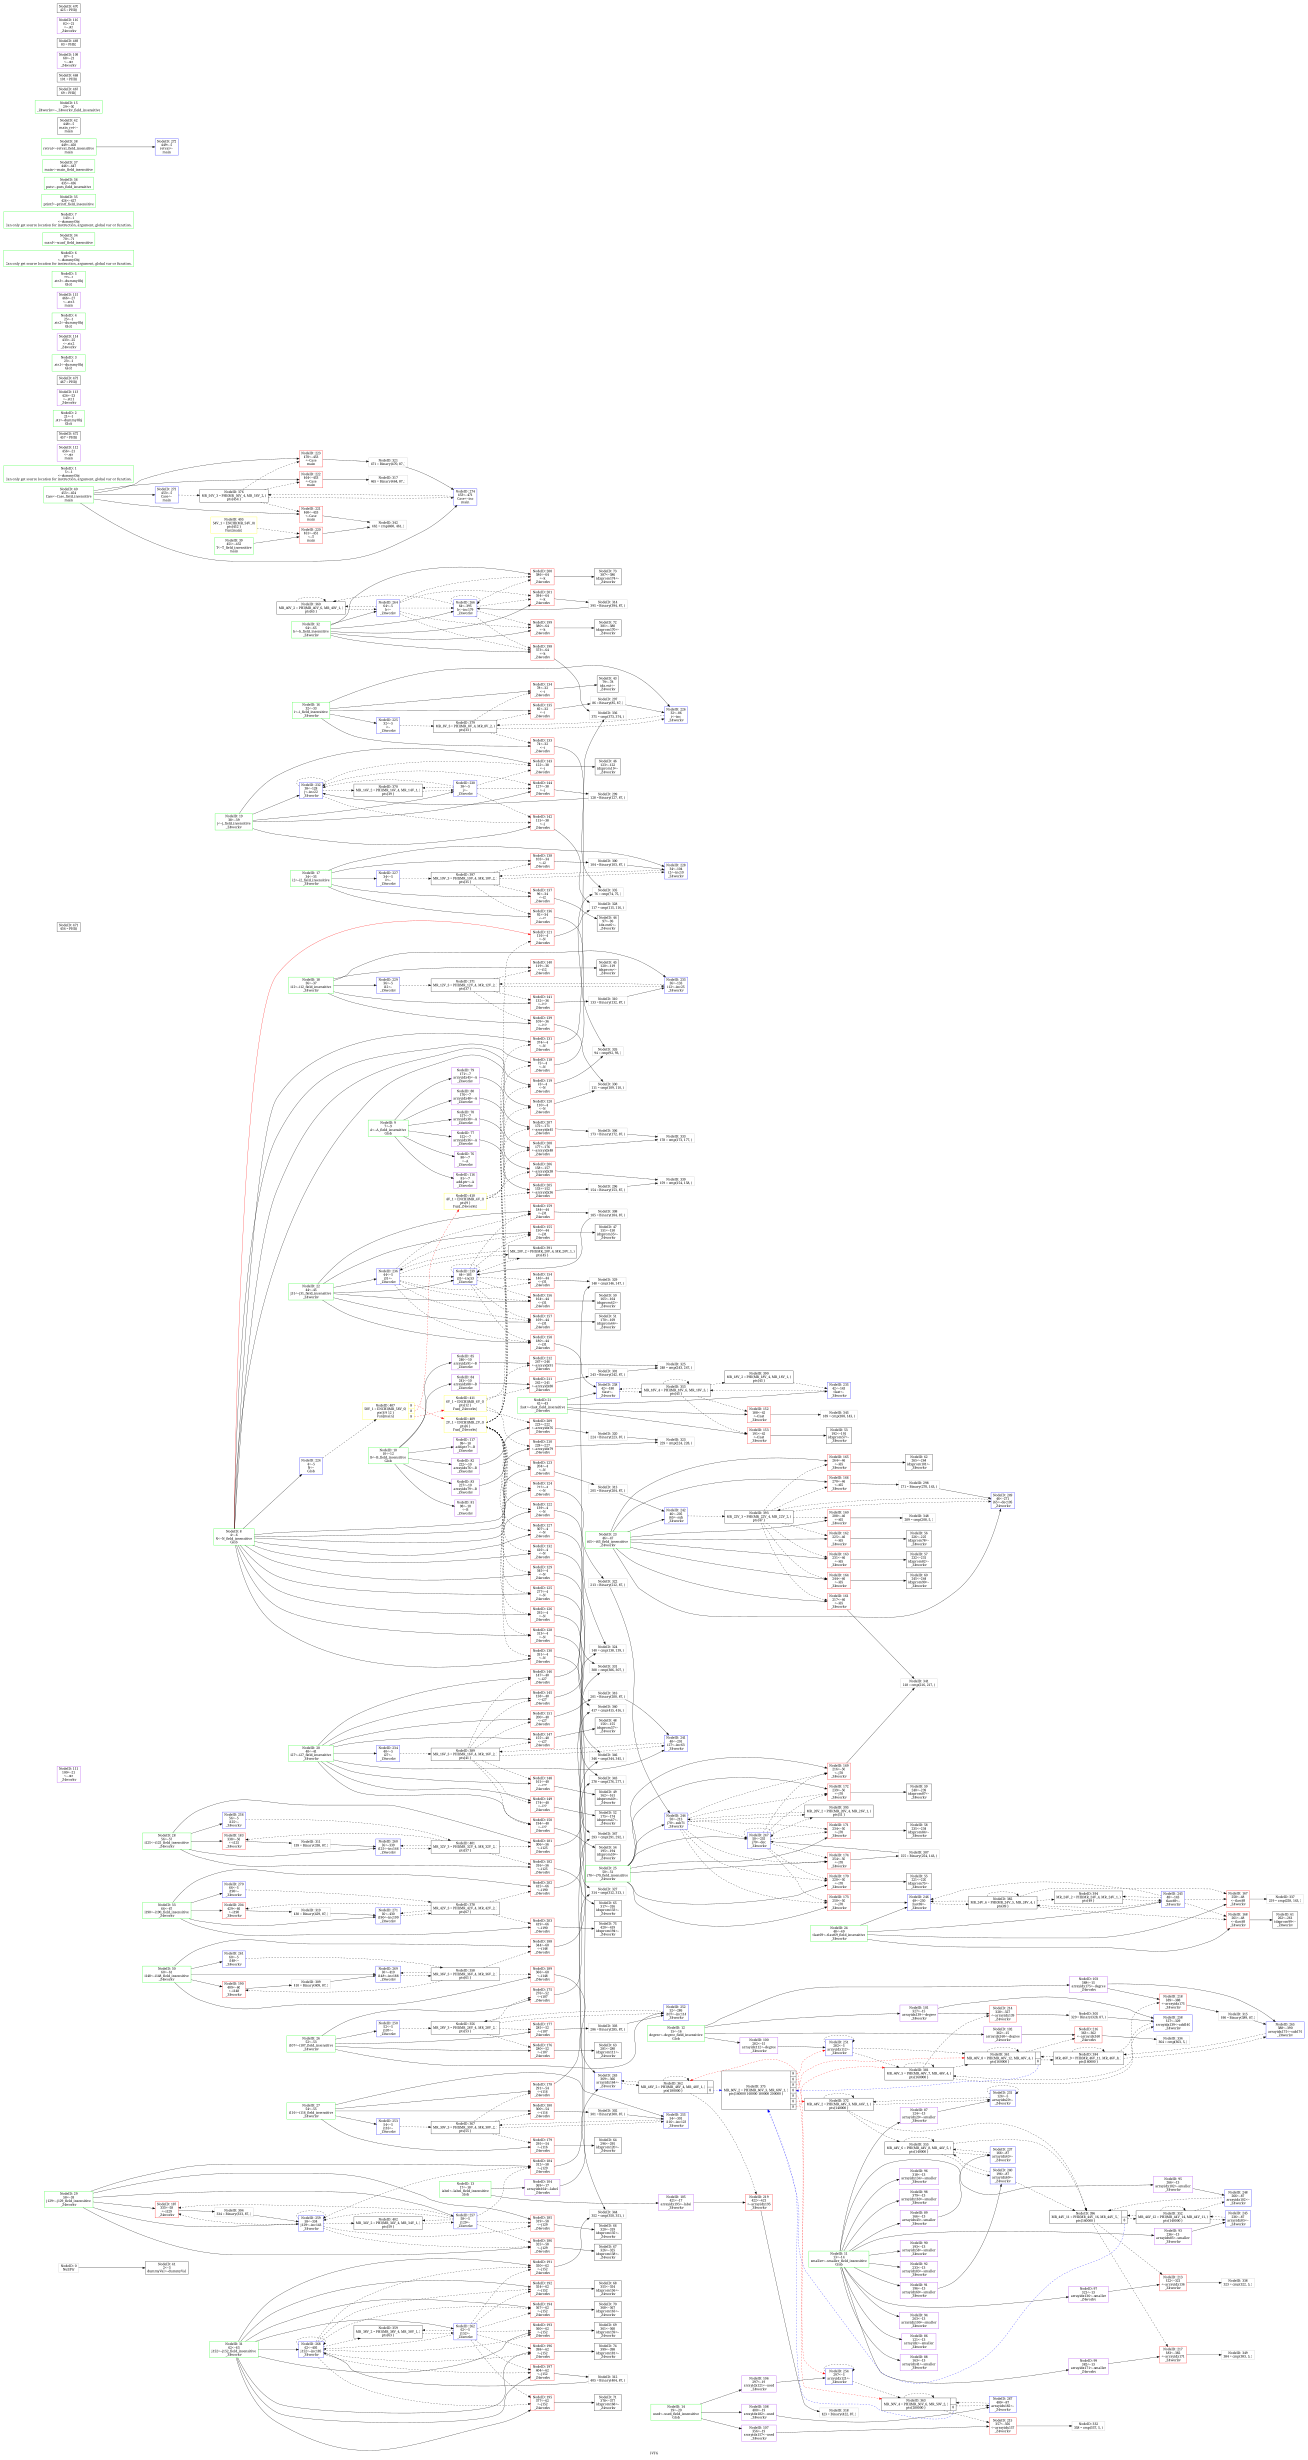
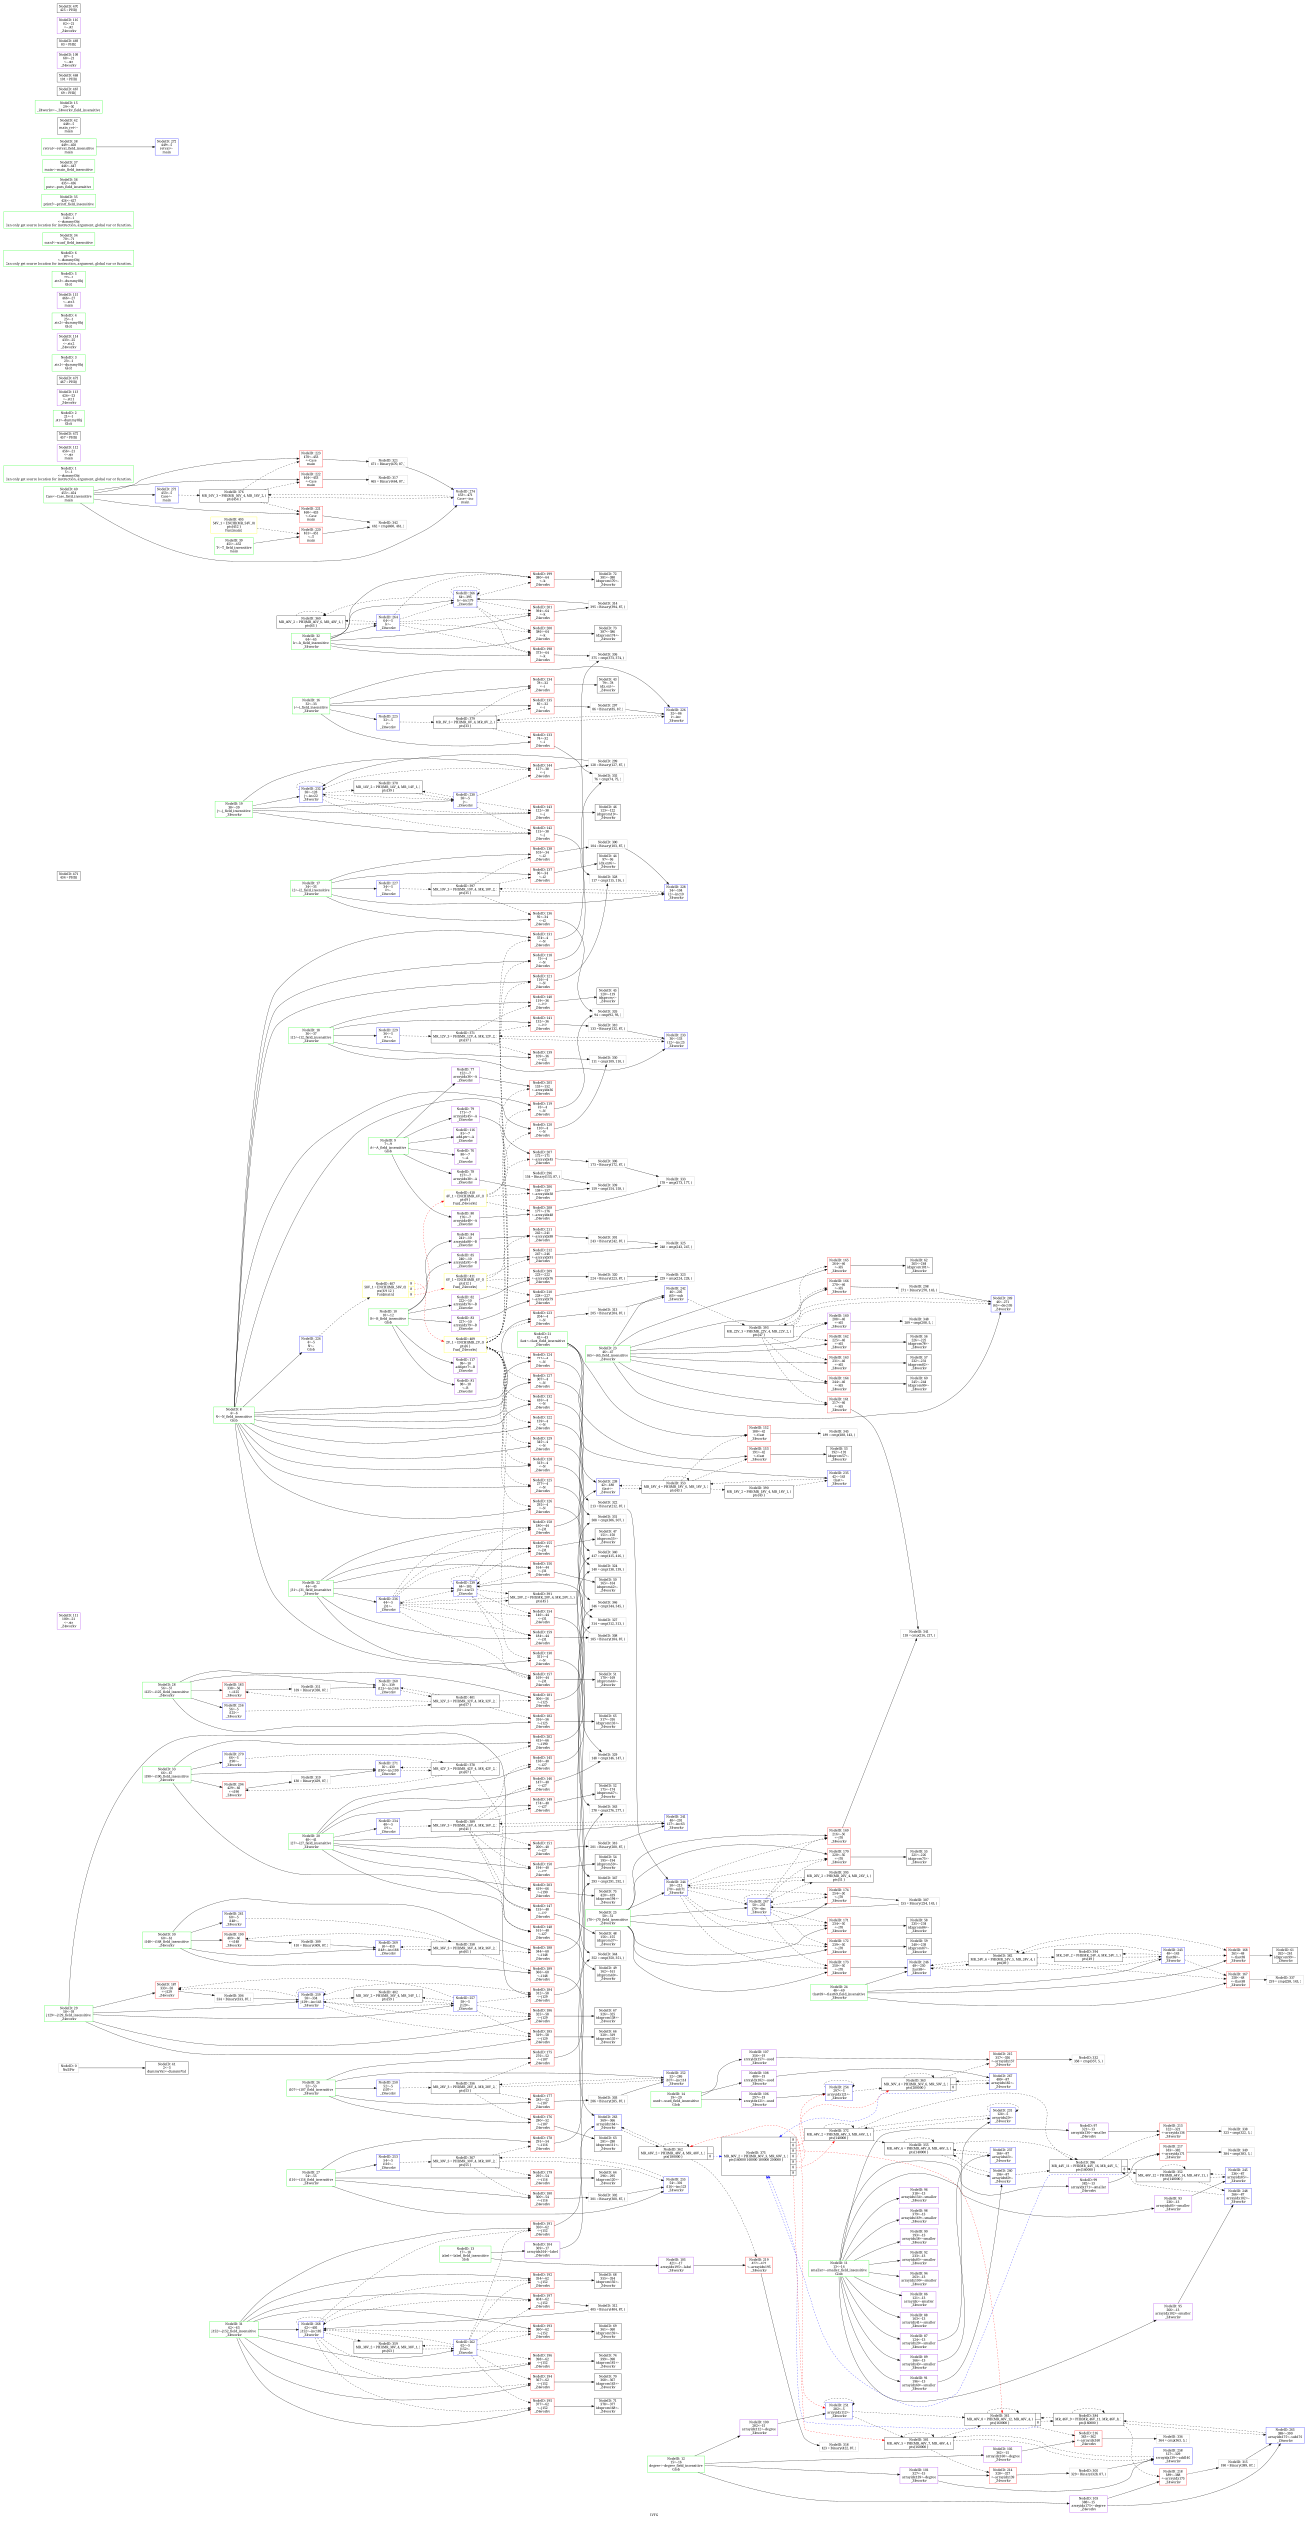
edge "NodeID: 8" -> "NodeID: 121": color red -> black
edge "NodeID: 205" -> "NodeID: 296": removed
node "NodeID: 160": color red -> purple
